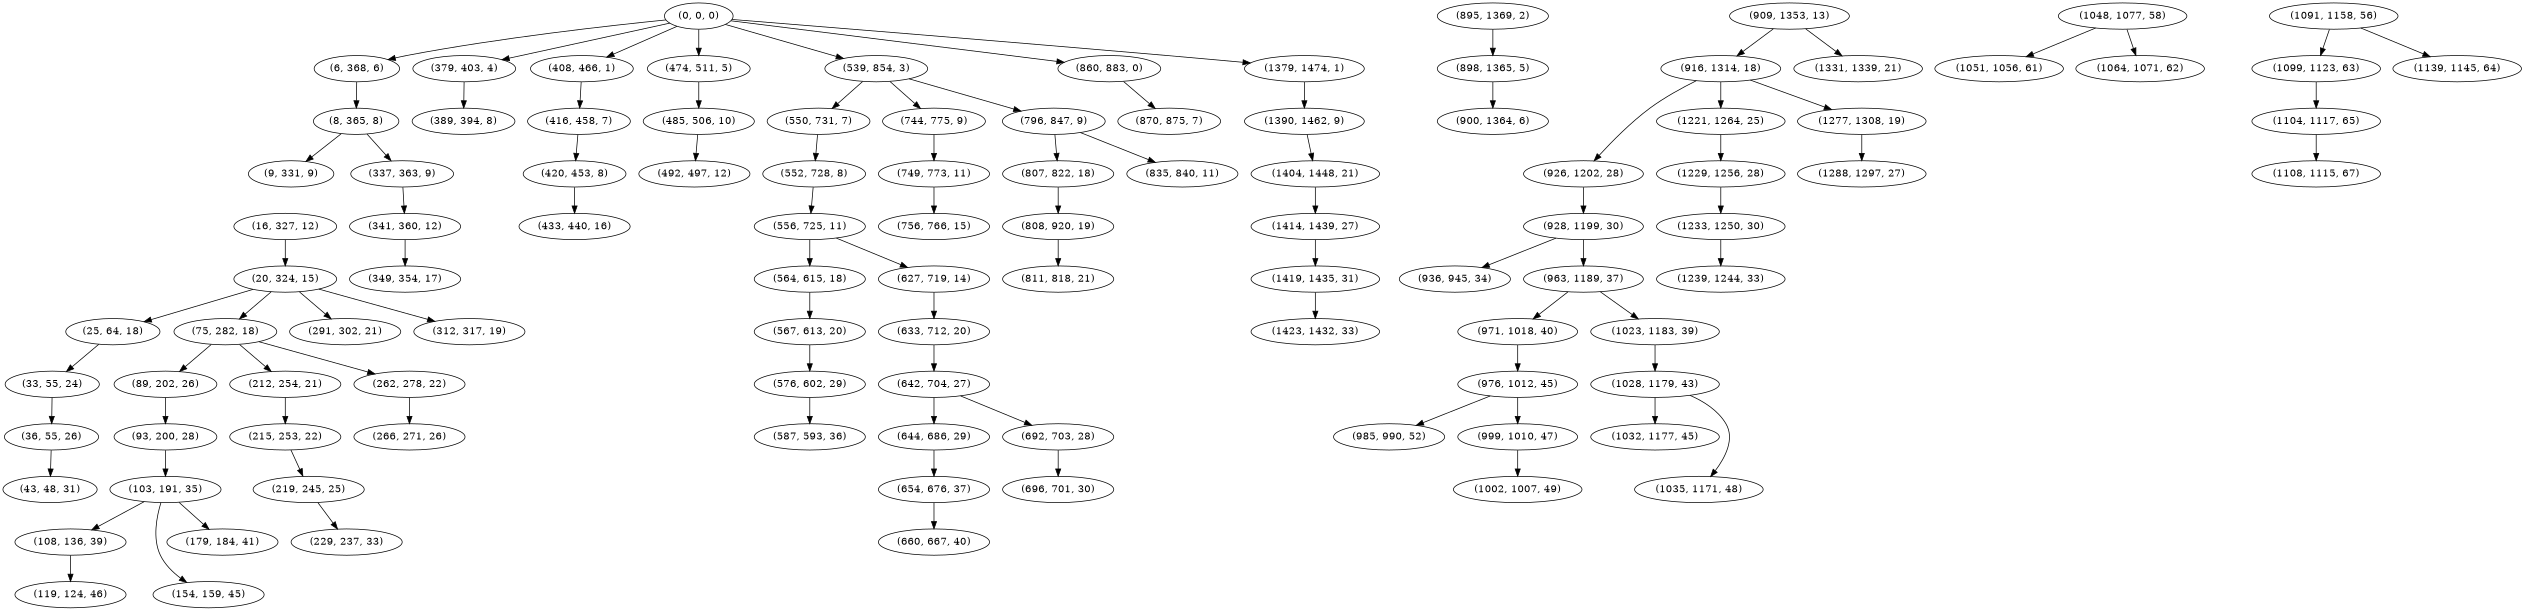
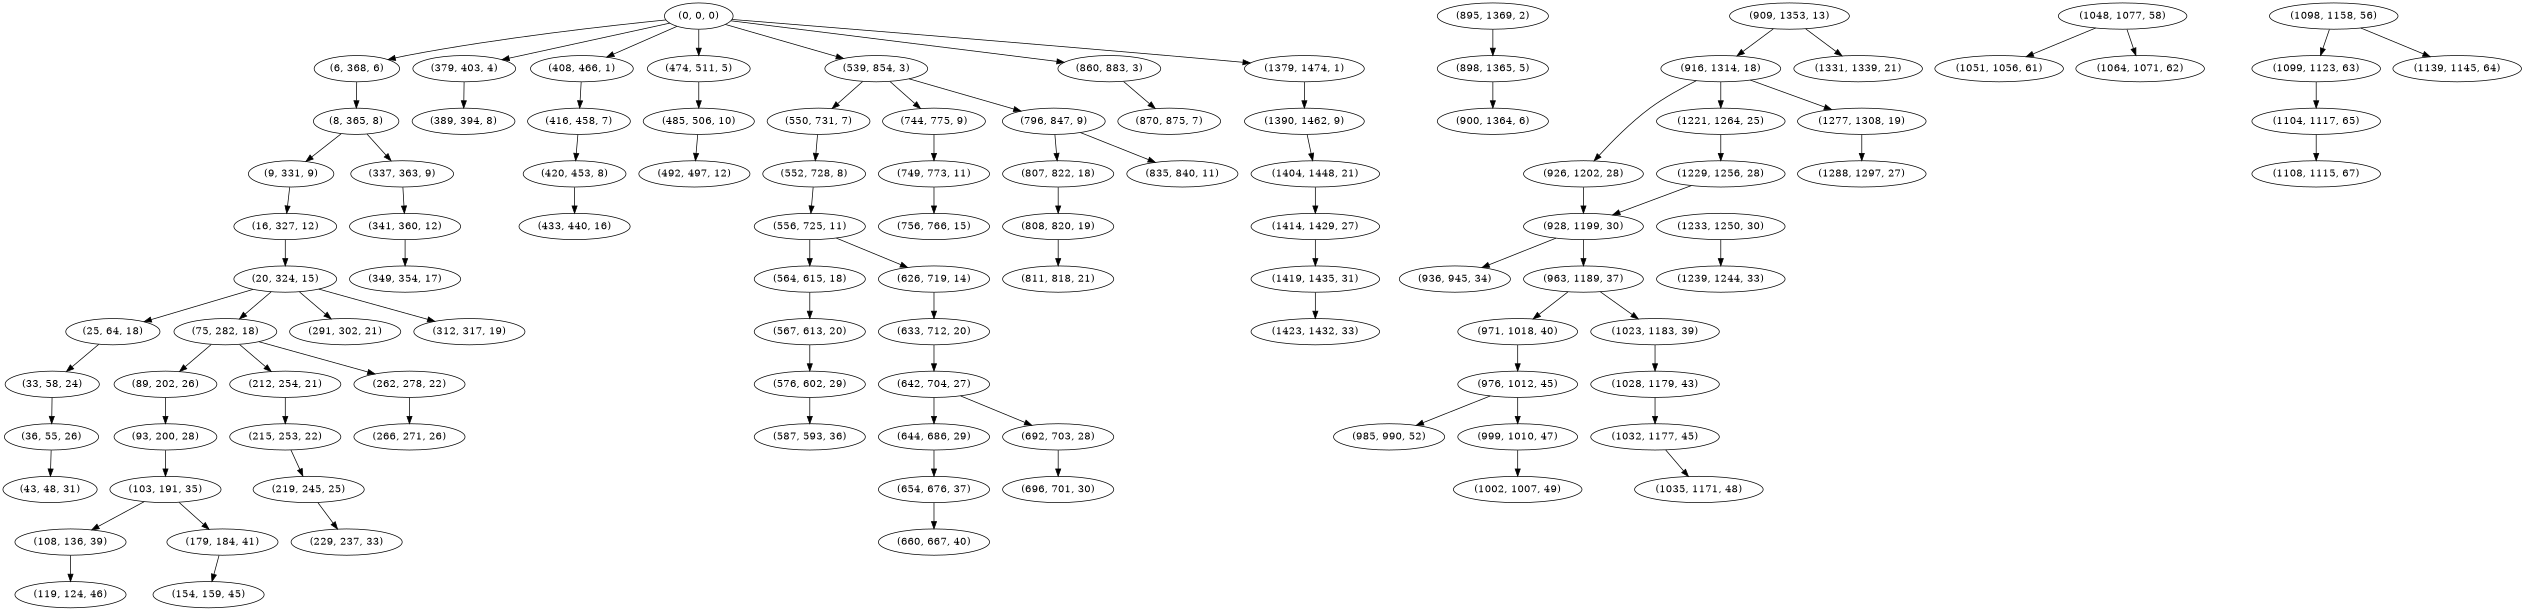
node "(1091, 1158, 56)": label "(1091, 1158, 56)" -> "(1098, 1158, 56)"
node "(860, 883, 0)": label "(860, 883, 0)" -> "(860, 883, 3)"
edge "(9, 331, 9)" -> "(16, 327, 12)": added
edge "(1229, 1256, 28)" -> "(1233, 1250, 30)": now "(1229, 1256, 28)" -> "(928, 1199, 30)"
node "(808, 920, 19)": label "(808, 920, 19)" -> "(808, 820, 19)"
node "(1414, 1439, 27)": label "(1414, 1439, 27)" -> "(1414, 1429, 27)"
node "(627, 719, 14)": label "(627, 719, 14)" -> "(626, 719, 14)"
node "(33, 55, 24)": label "(33, 55, 24)" -> "(33, 58, 24)"
edge "(1028, 1179, 43)" -> "(1035, 1171, 48)": now "(1032, 1177, 45)" -> "(1035, 1171, 48)"
edge "(103, 191, 35)" -> "(154, 159, 45)": now "(179, 184, 41)" -> "(154, 159, 45)"
